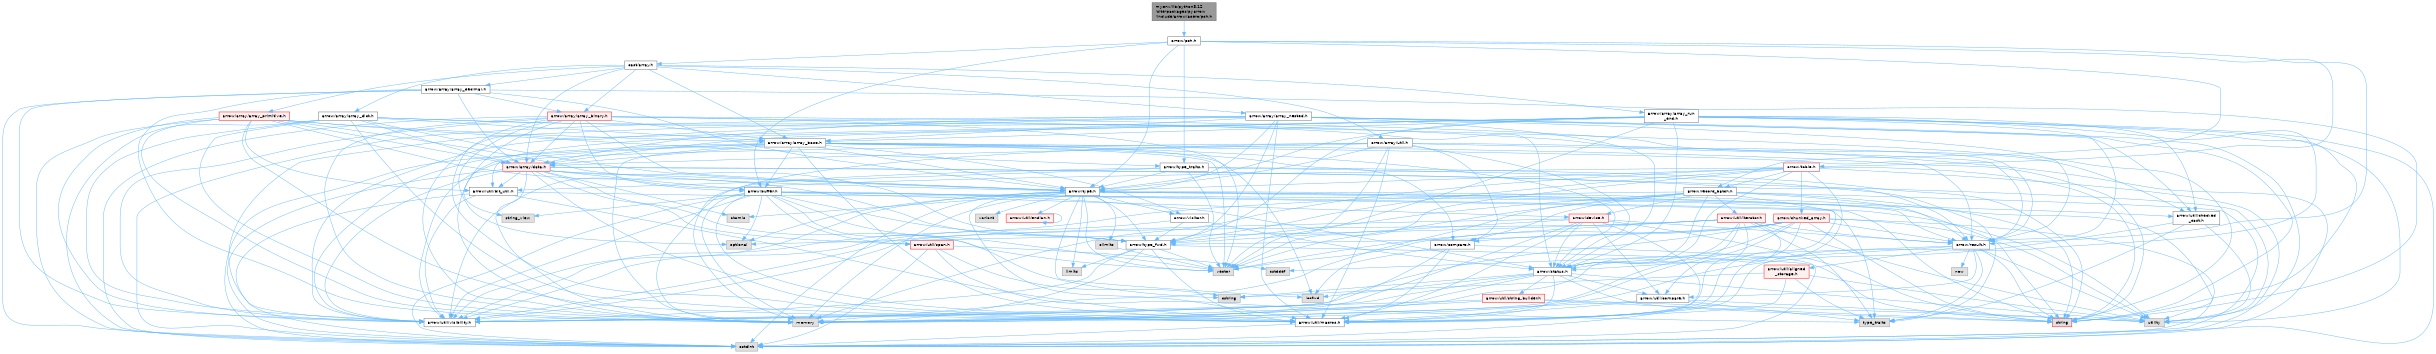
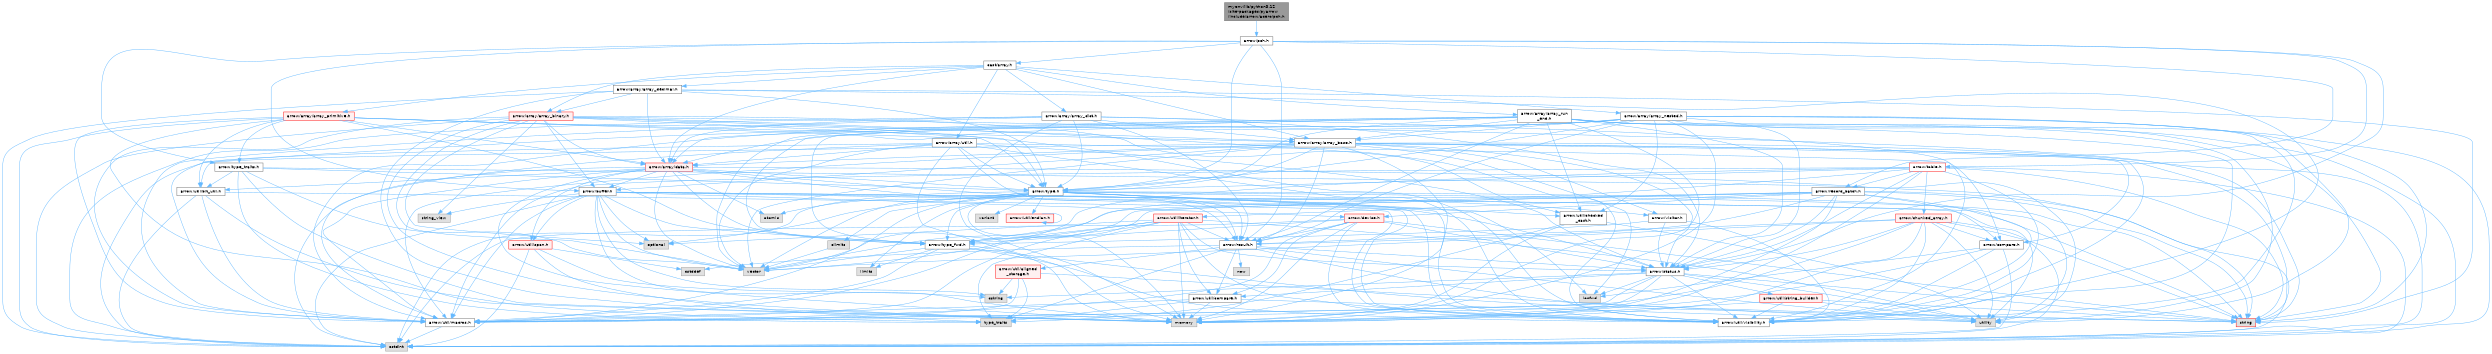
edge "arrow/pch.h" -> "arrow/status.h": added
edge "arrow/chunked_array.h" -> "arrow/type_fwd.h": now "arrow/util/iterator.h" -> "arrow/type_fwd.h"
